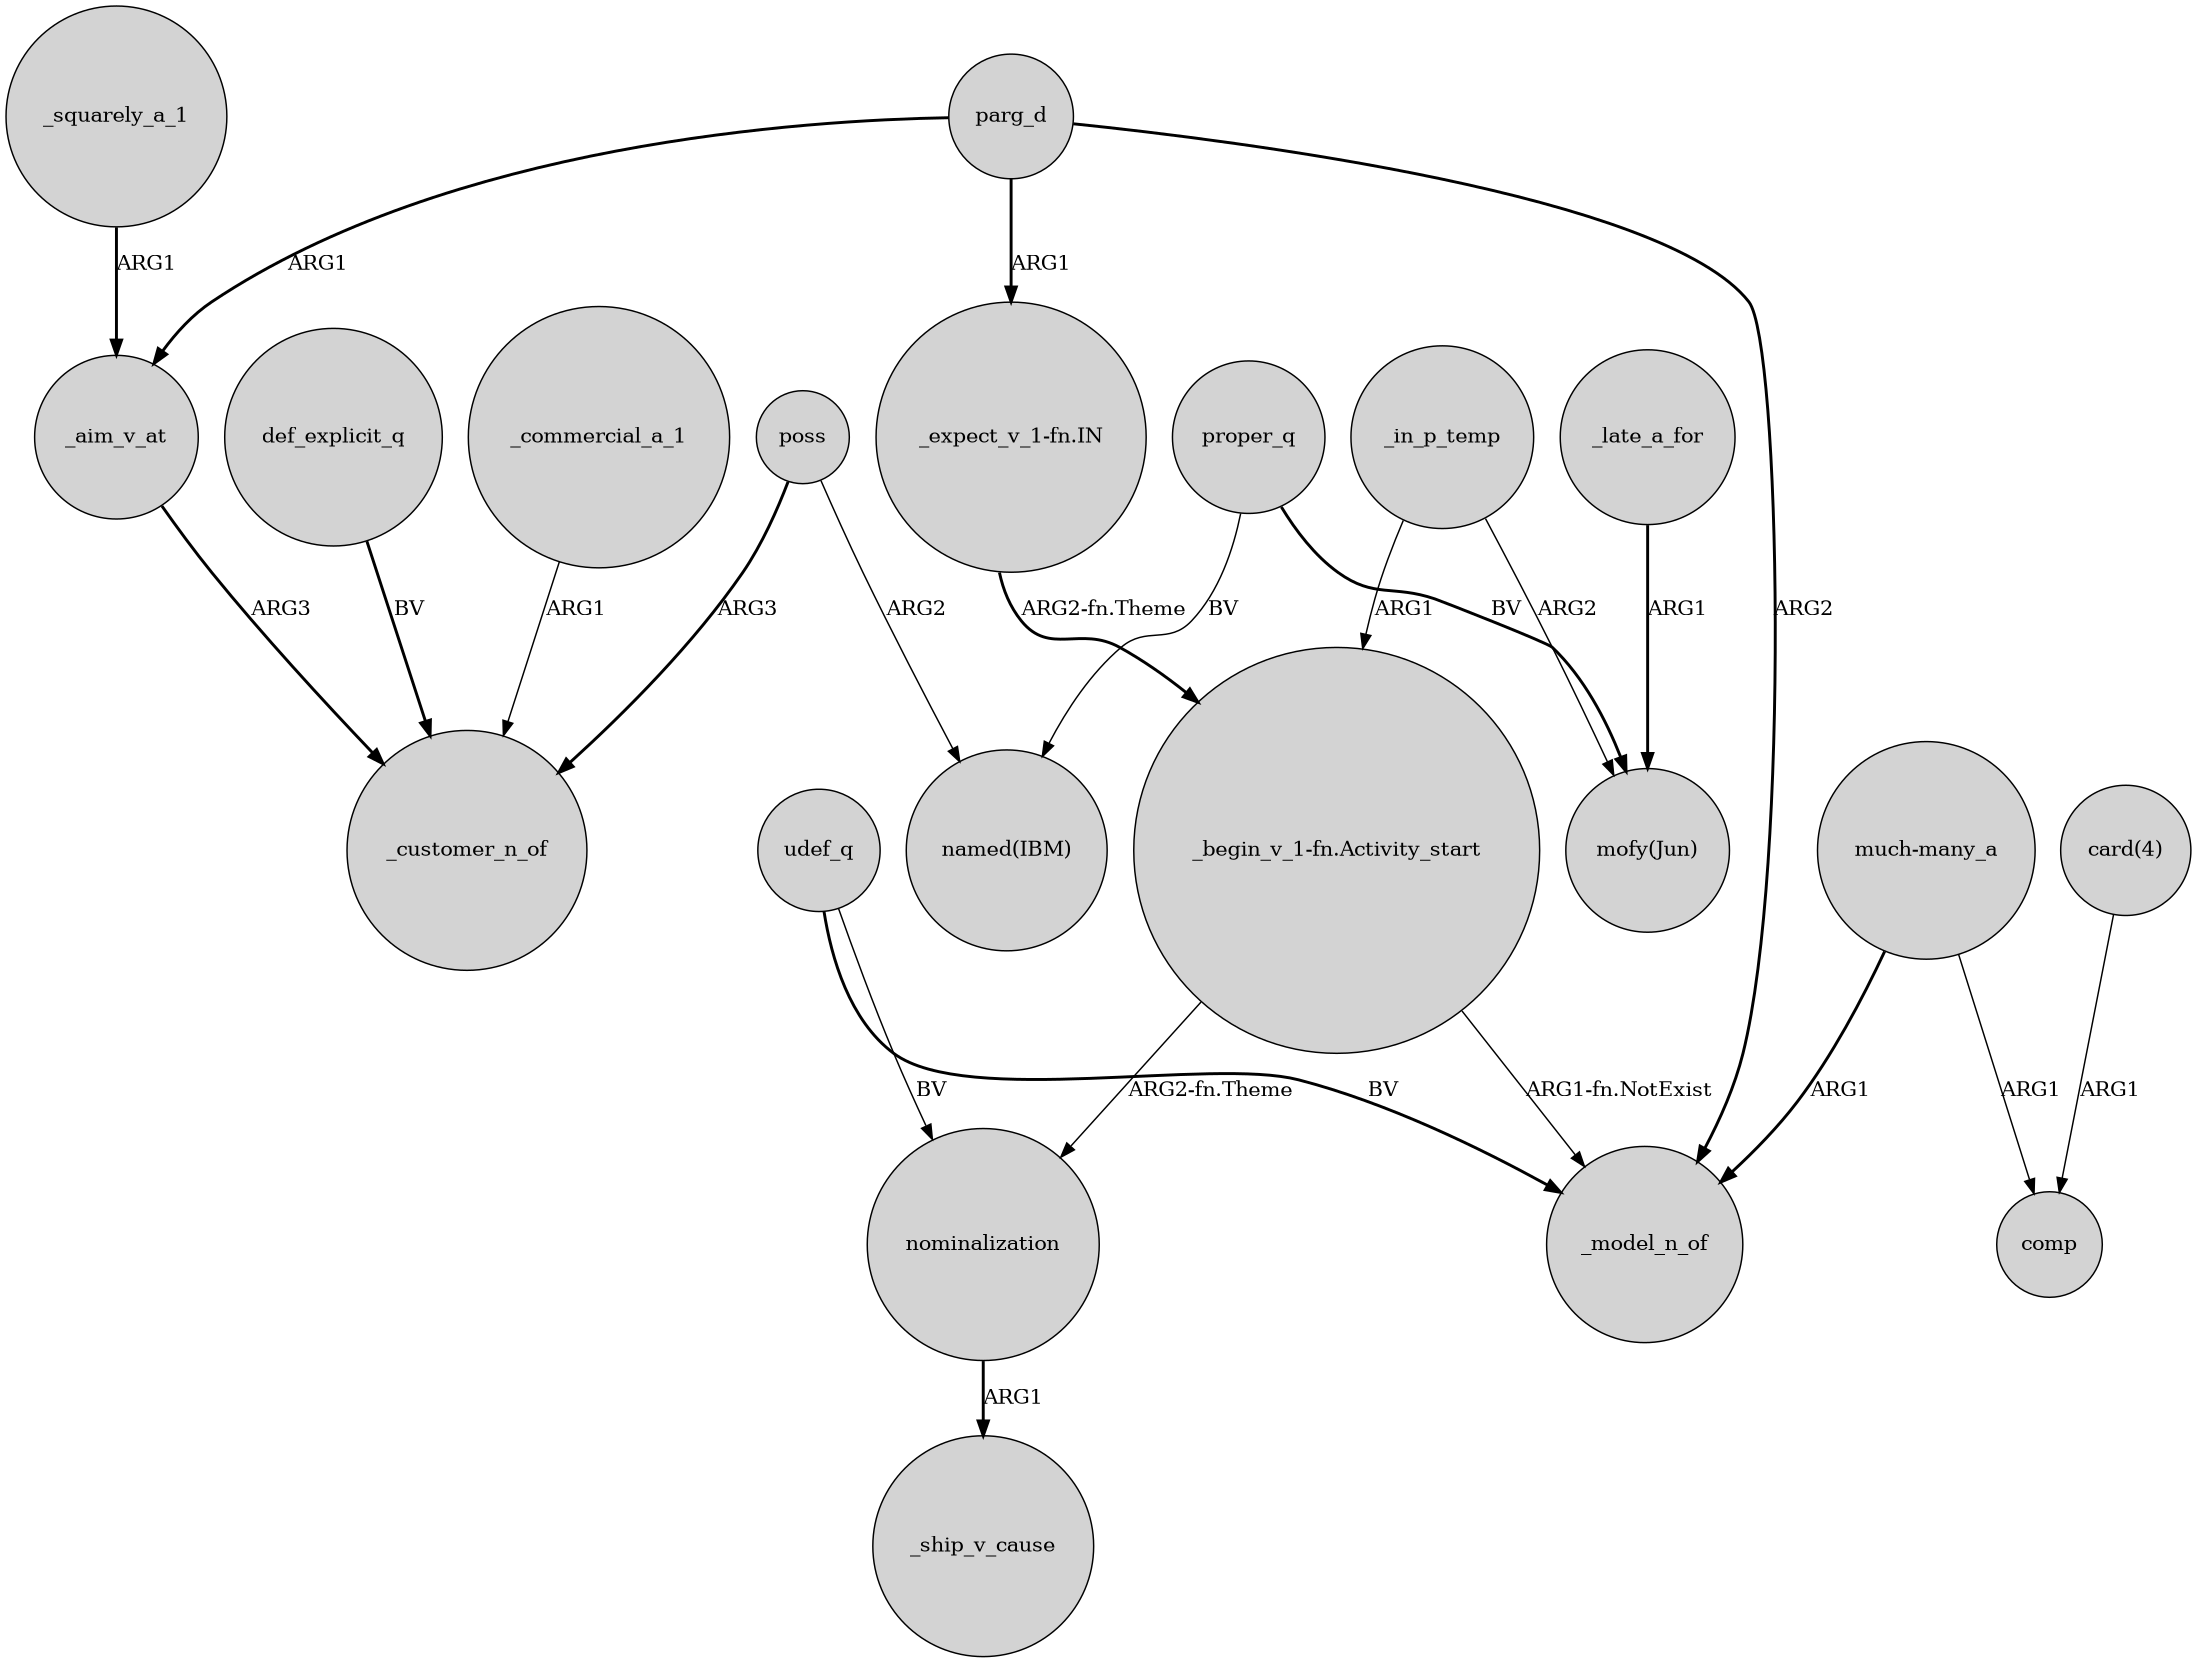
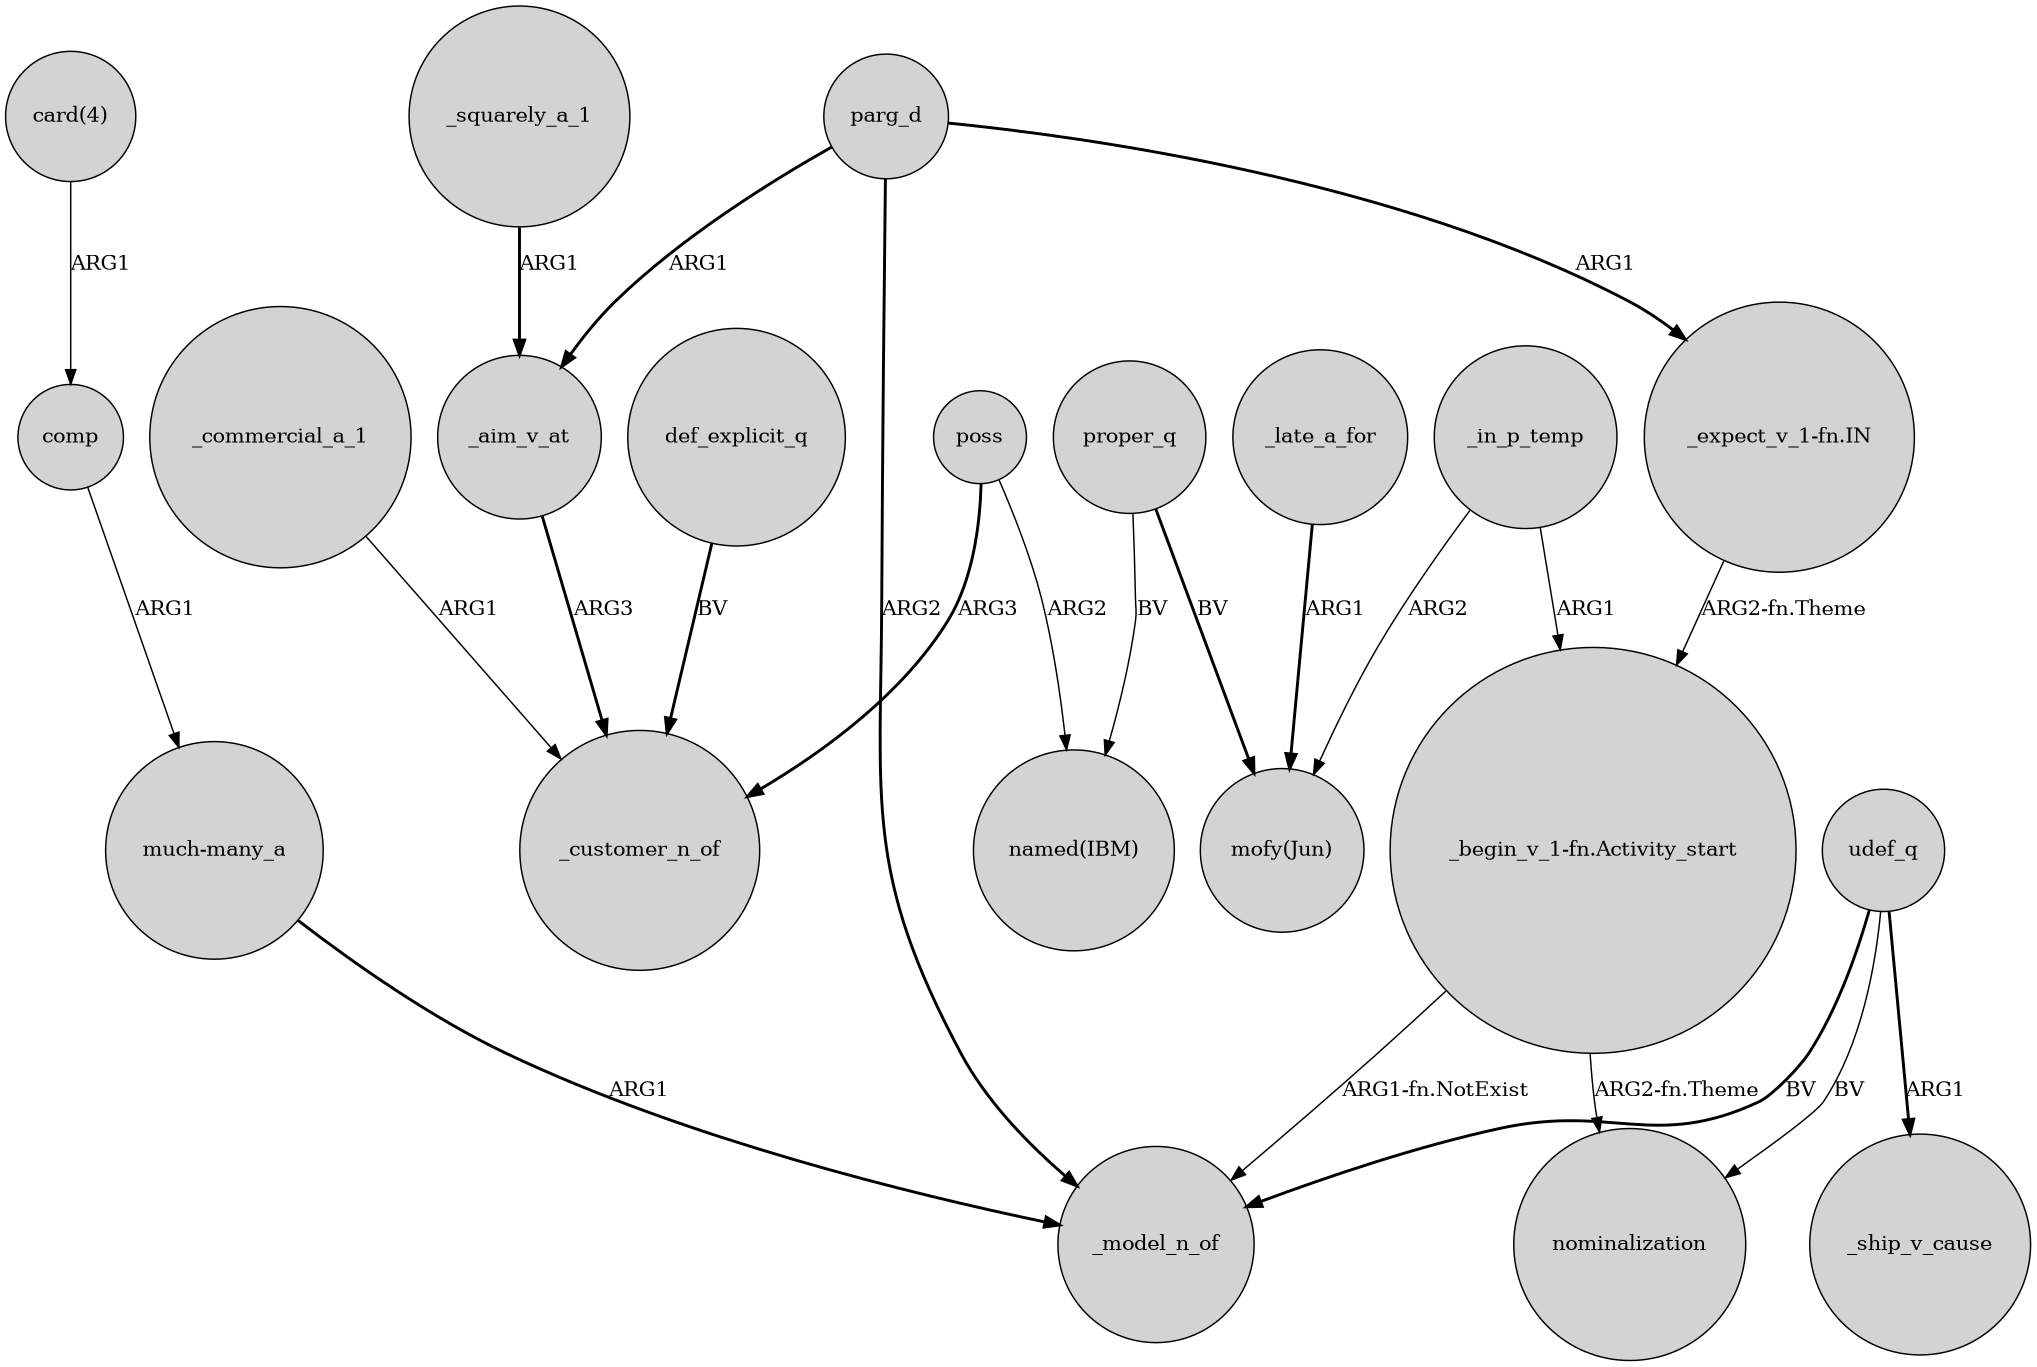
edge "_expect_v_1-fn.IN" -> "_begin_v_1-fn.Activity_start": style bold -> solid
edge "much-many_a" -> "comp": reversed
edge "nominalization" -> "_ship_v_cause": now "udef_q" -> "_ship_v_cause"
